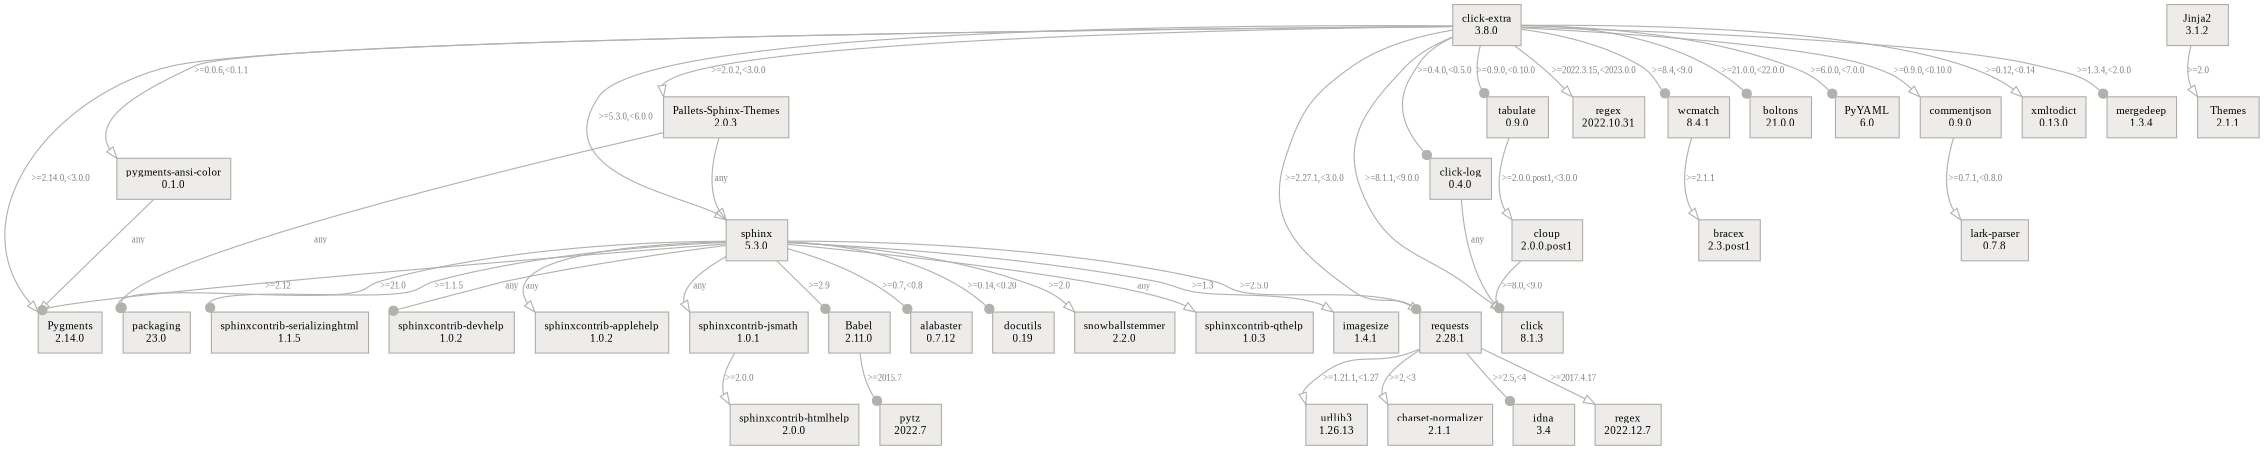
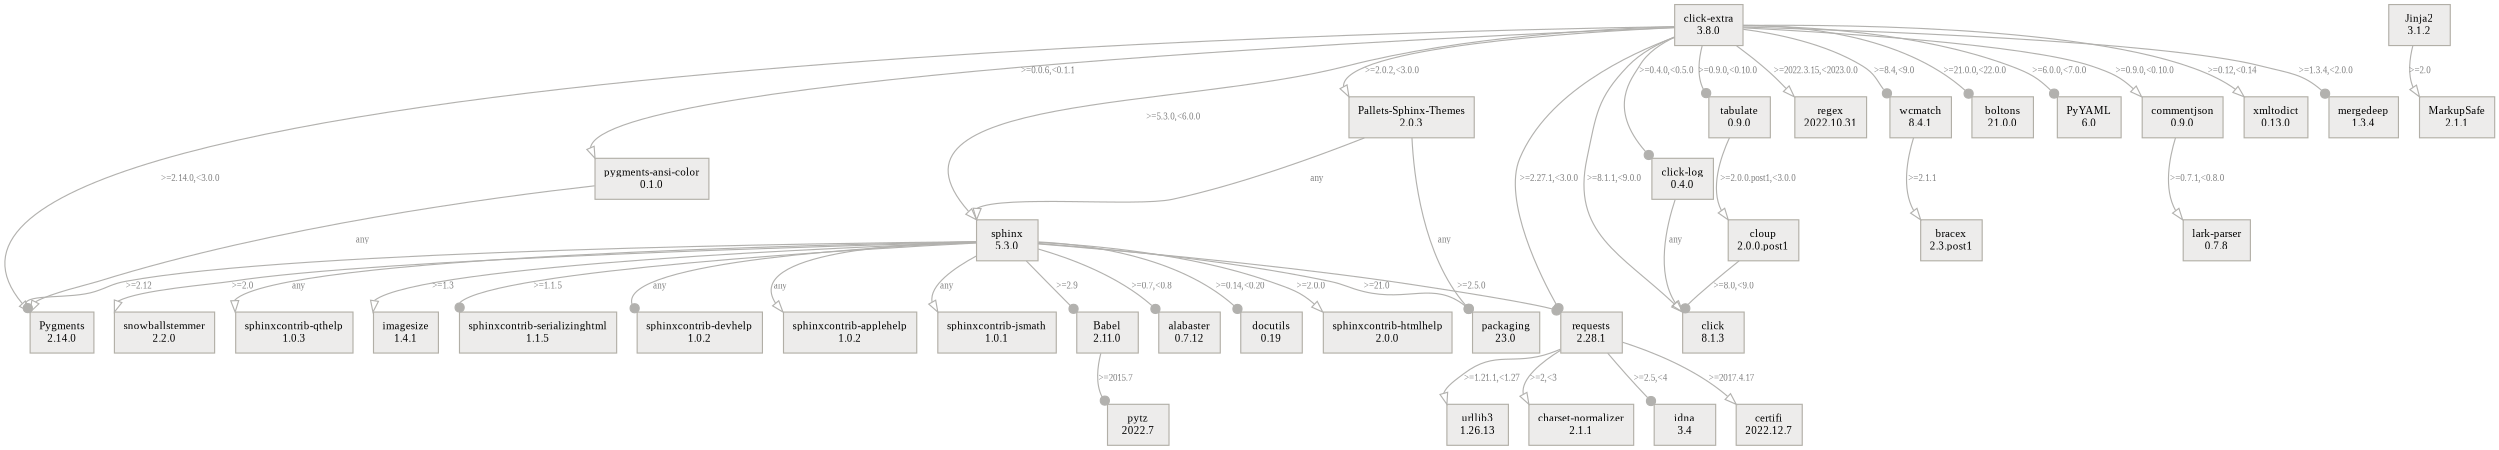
node "Themes 2.1.1": label "Themes 2.1.1" -> "MarkupSafe 2.1.1"
edge "sphinx 5.3.0" -> "requests 2.28.1": arrowhead onormal -> dot
edge "sphinxcontrib-jsmath 1.0.1" -> "sphinxcontrib-htmlhelp 2.0.0": now "sphinx 5.3.0" -> "sphinxcontrib-htmlhelp 2.0.0"
node "regex 2022.12.7": label "regex 2022.12.7" -> "certifi 2022.12.7"
